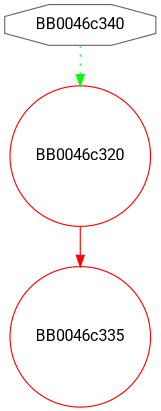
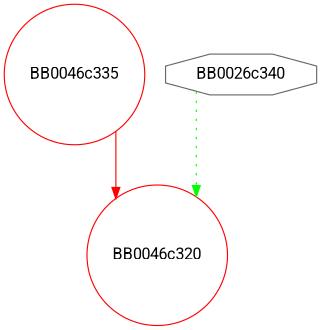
node "BB0046c340": label "BB0046c340" -> "BB0026c340"
edge "BB0046c320" -> "BB0046c335": reversed
